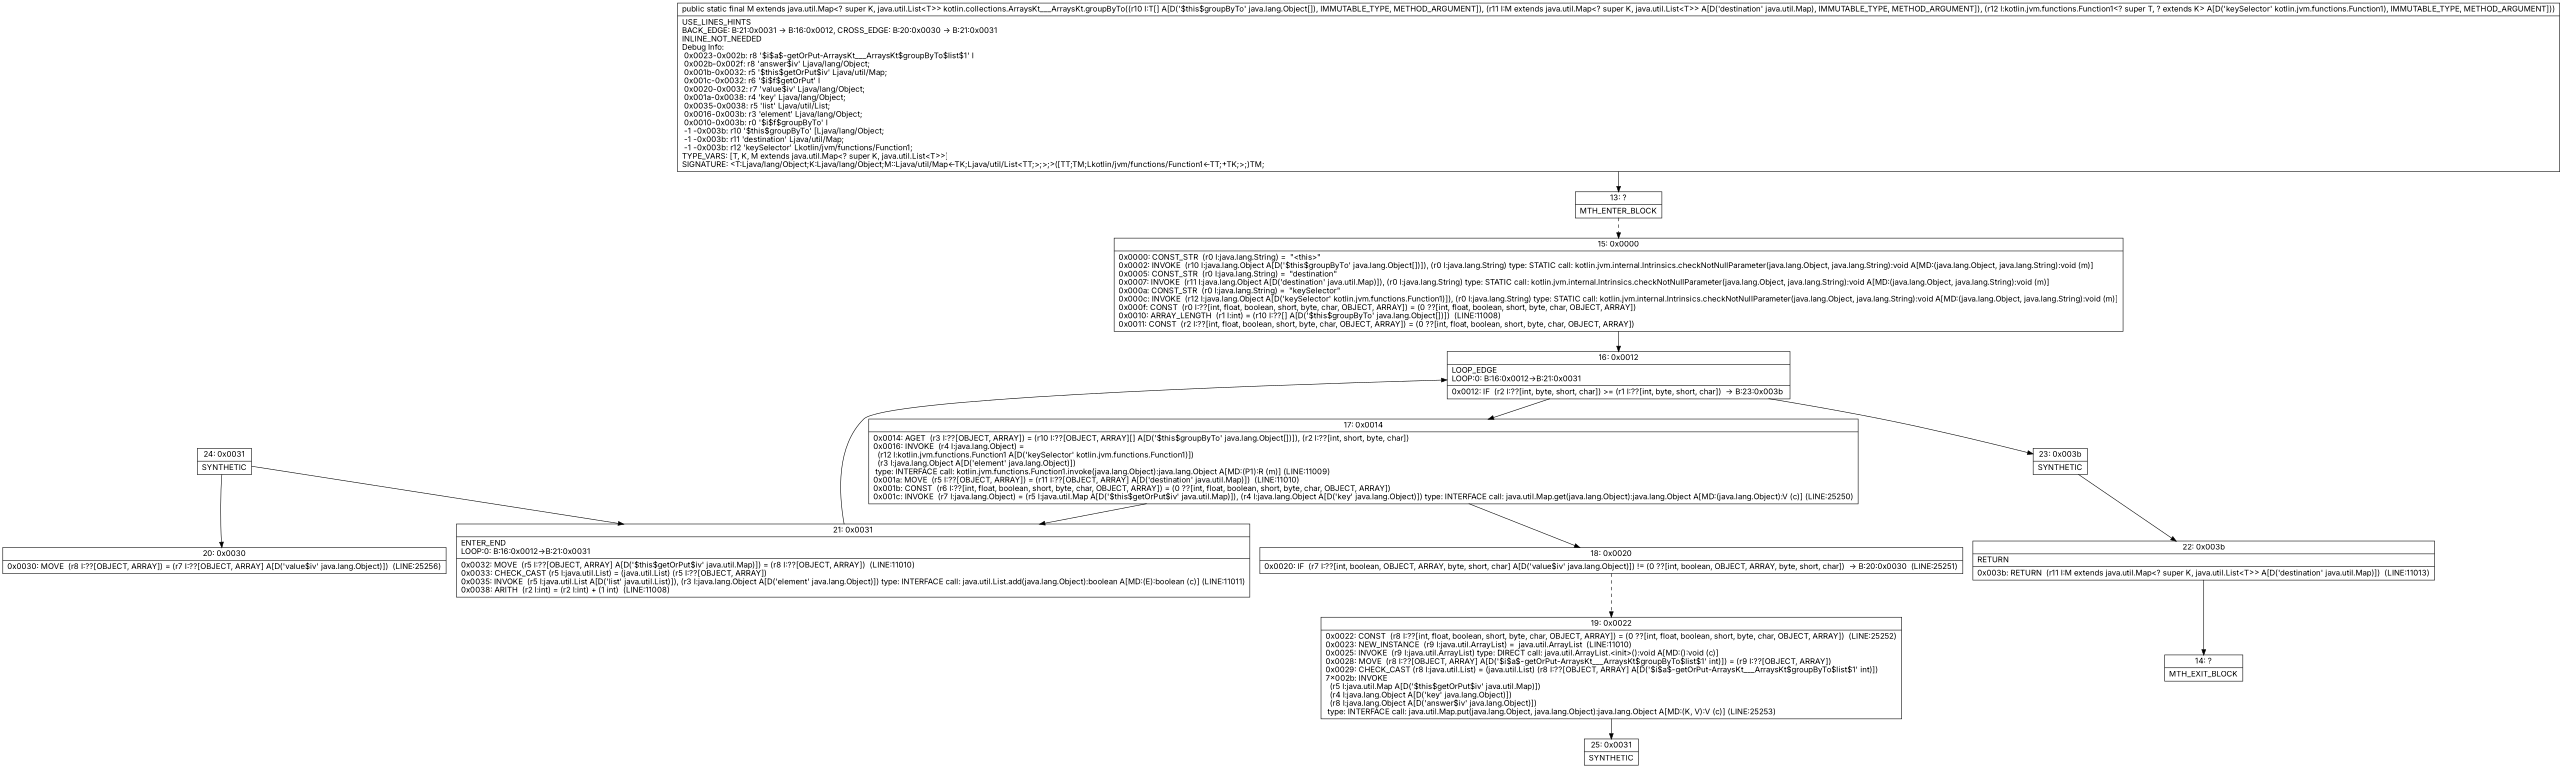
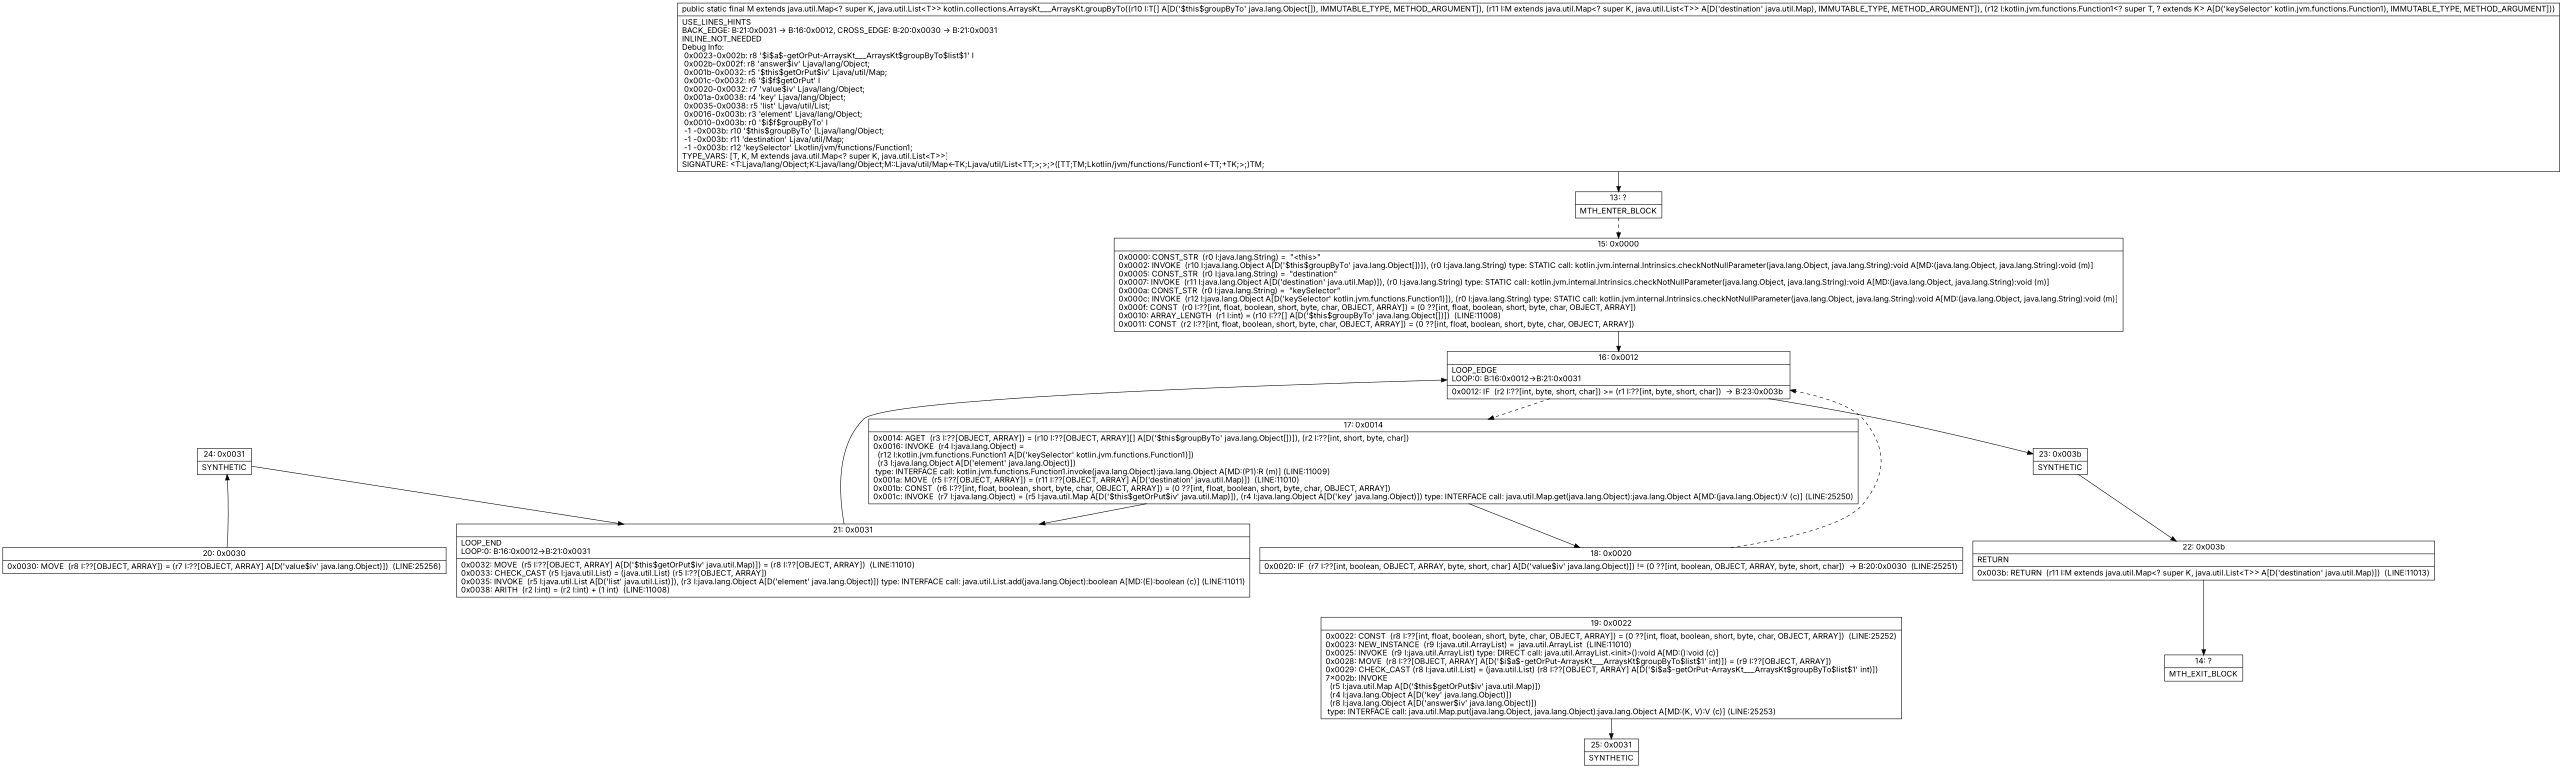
edge "16: 0x0012" -> "17: 0x0014": style solid -> dashed
edge "24: 0x0031" -> "20: 0x0030": reversed
node "21: 0x0031": text "ENTER_END" -> "LOOP_END"
edge "18: 0x0020" -> "19: 0x0022": now "18: 0x0020" -> "16: 0x0012"
